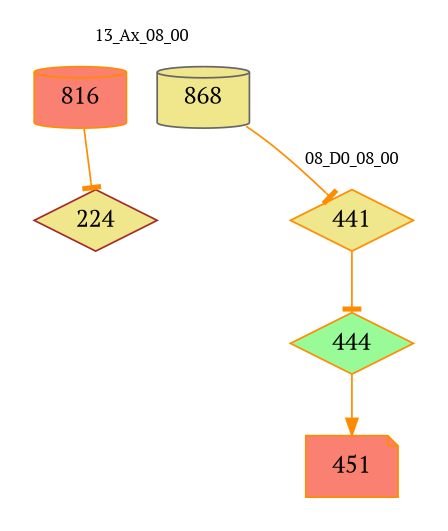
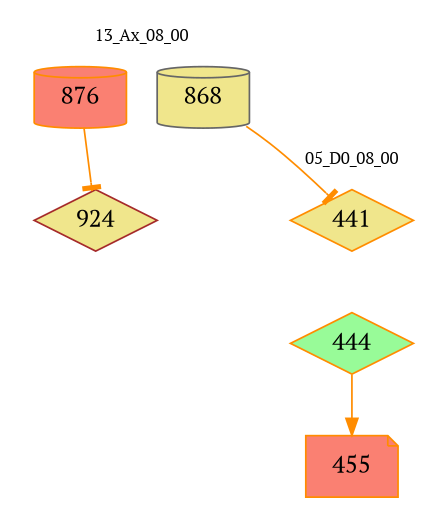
node "816": label "816" -> "876"
cluster "08_D0_08_00": label "08_D0_08_00" -> "05_D0_08_00"
node "224": label "224" -> "924"
edge "441" -> "444": removed
node "451": label "451" -> "455"
